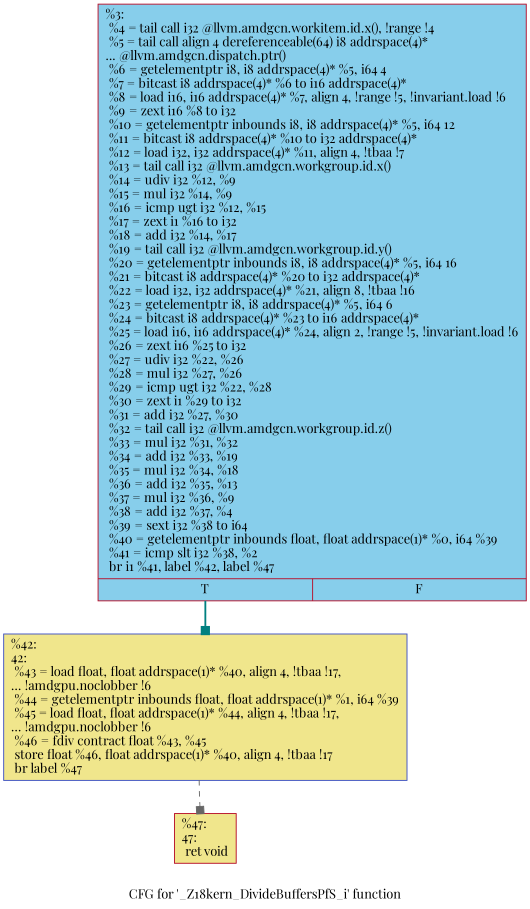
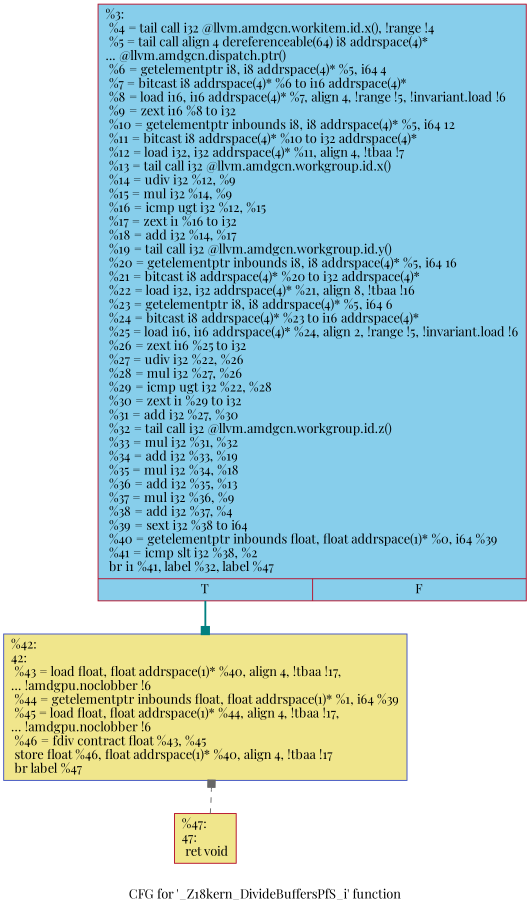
node "%3:": text "br i1 %41, label %42, label %47" -> "br i1 %41, label %32, label %47"
edge "%42:" -> "%47:": reversed
